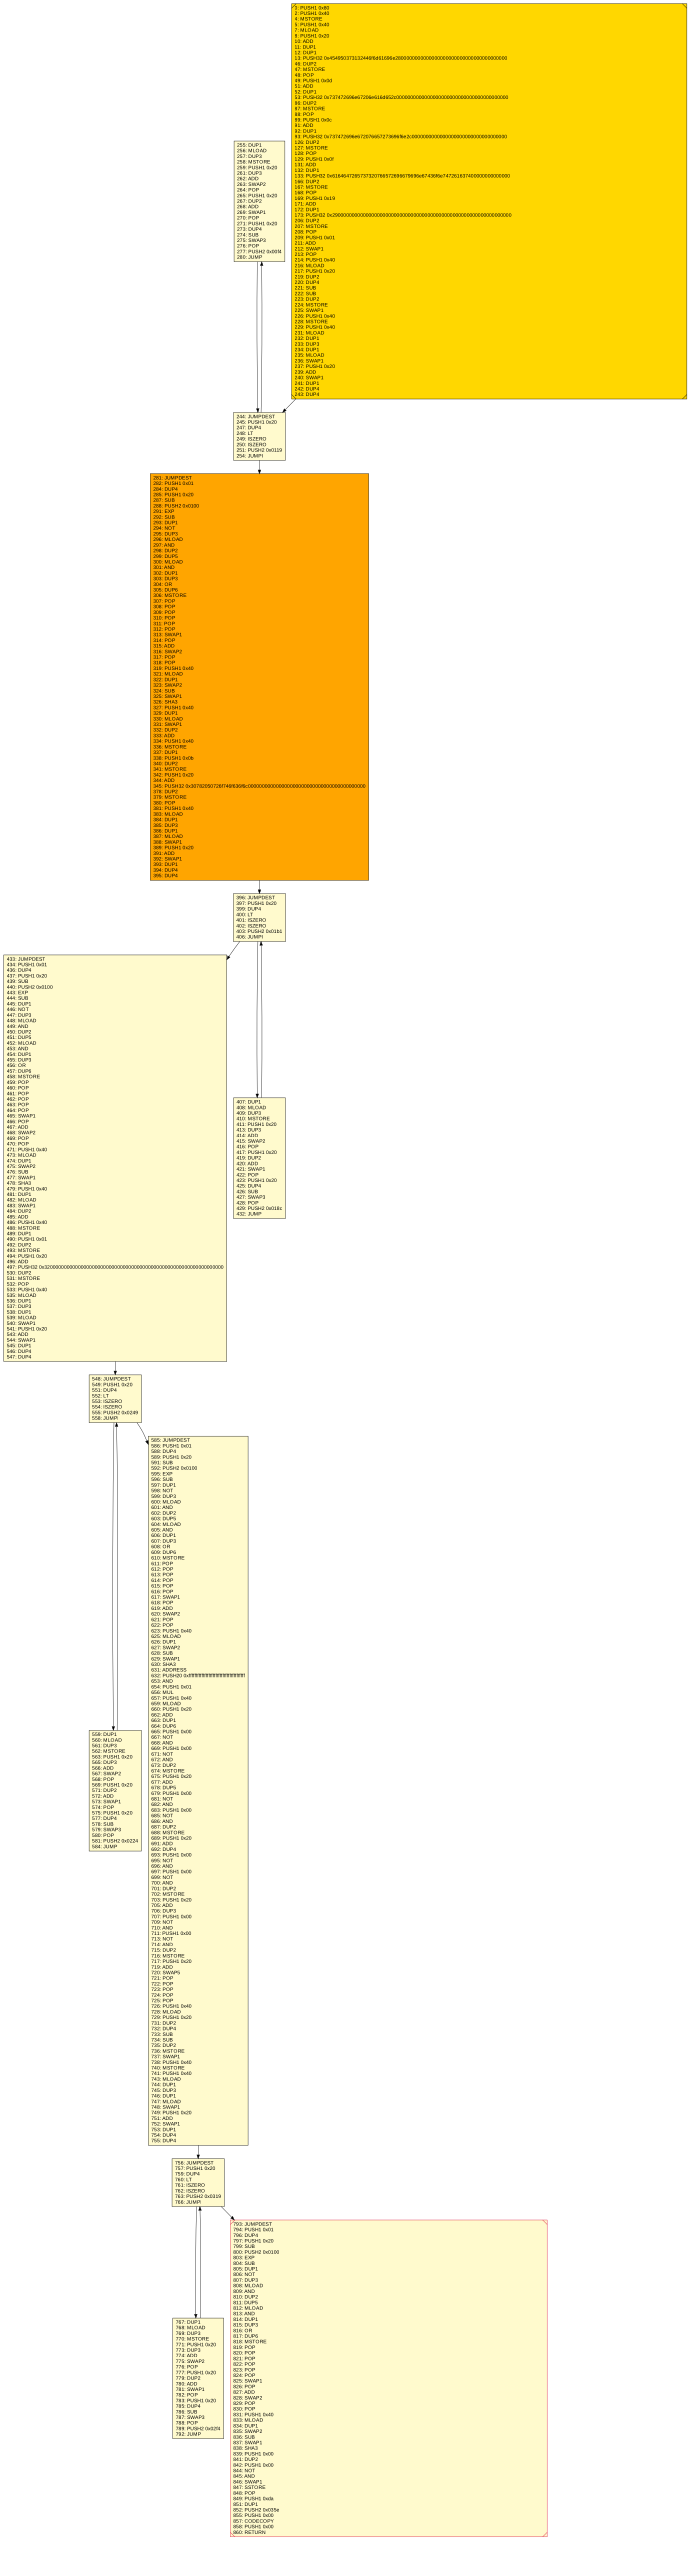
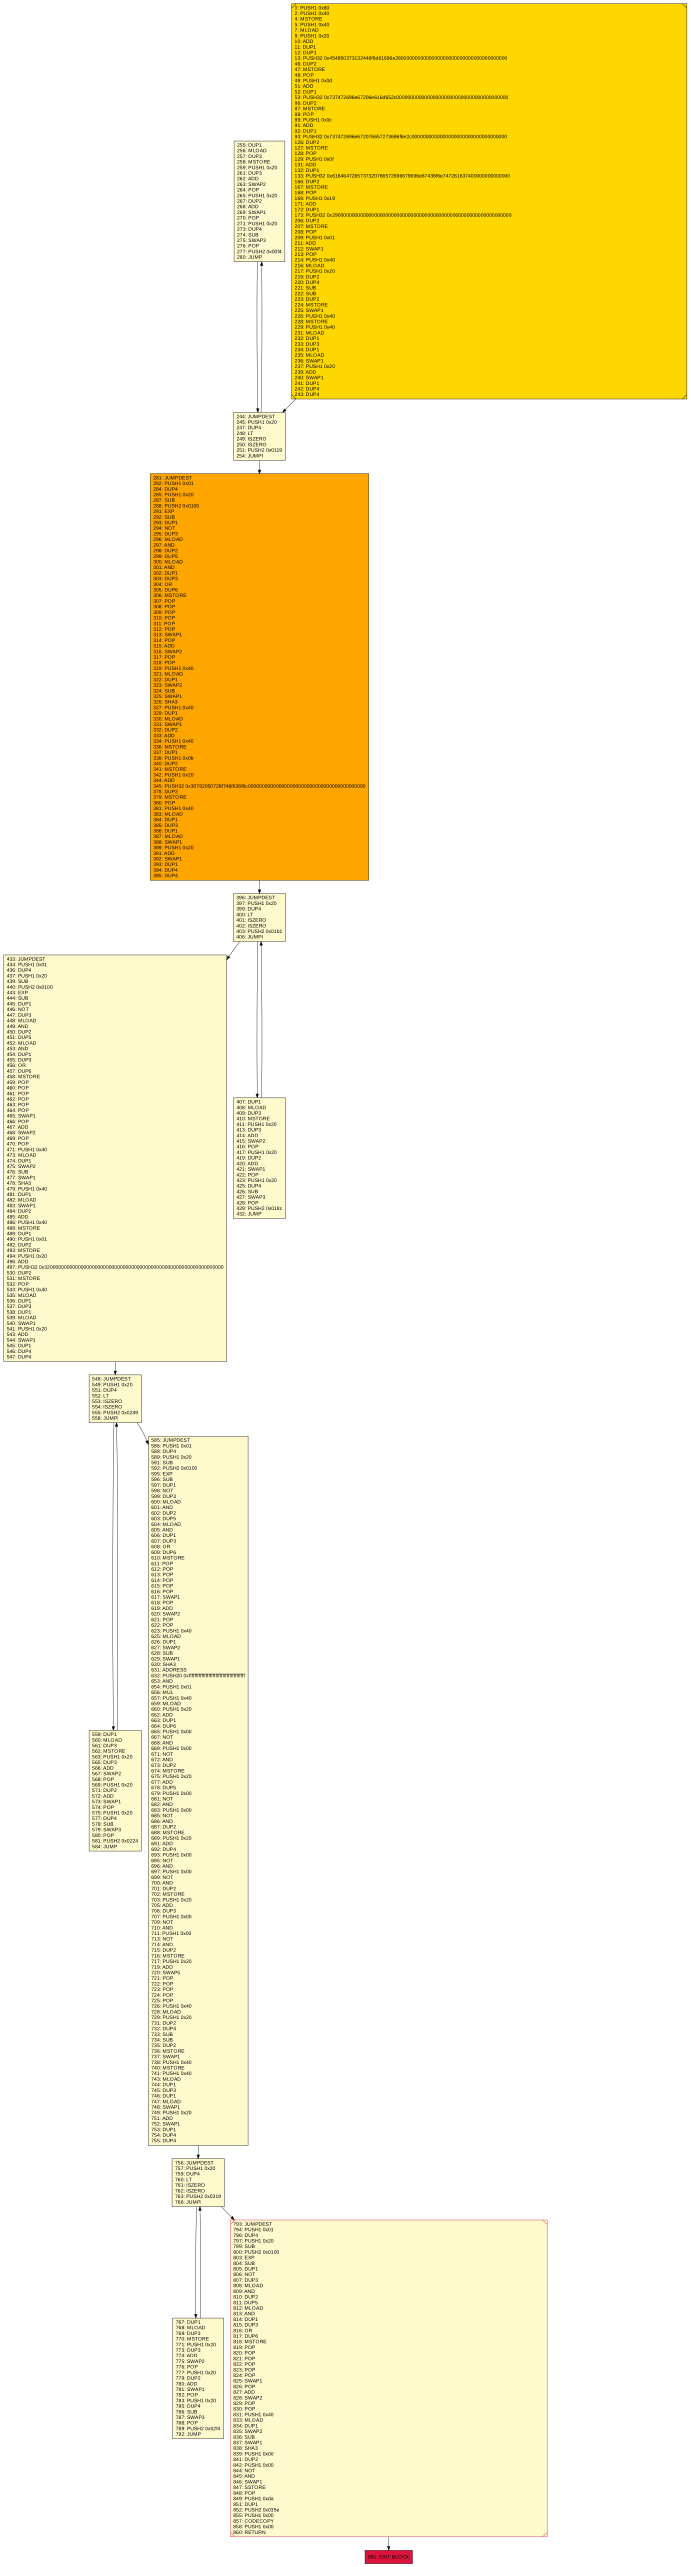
node "861: EXIT BLOCK": added
